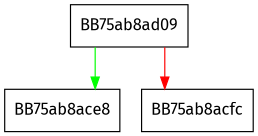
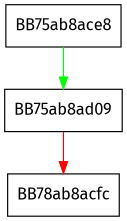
edge "BB75ab8ad09" -> "BB75ab8ace8": reversed
node "BB75ab8acfc": label "BB75ab8acfc" -> "BB78ab8acfc"
